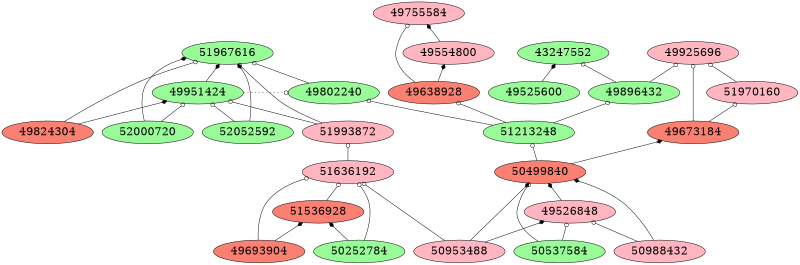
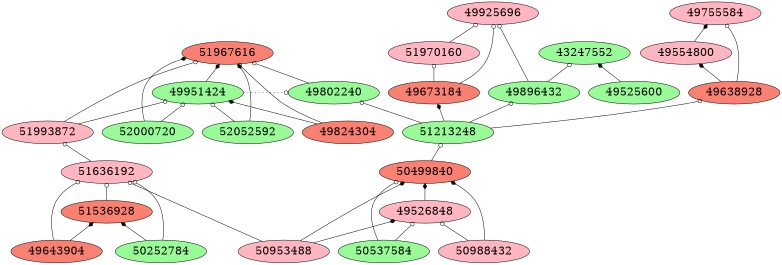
node "51967616": fillcolor palegreen -> salmon
edge "50499840" -> "49673184": now "51213248" -> "49673184"
node "49693904": label "49693904" -> "49643904"
